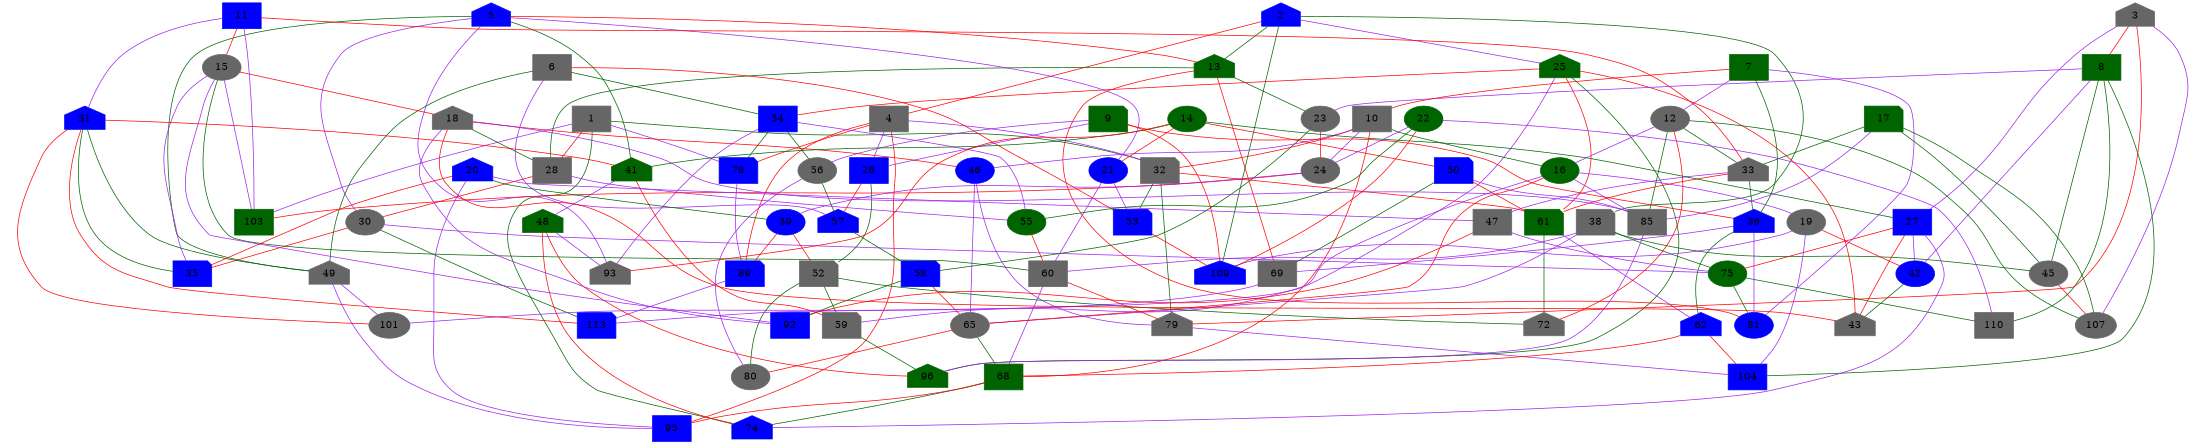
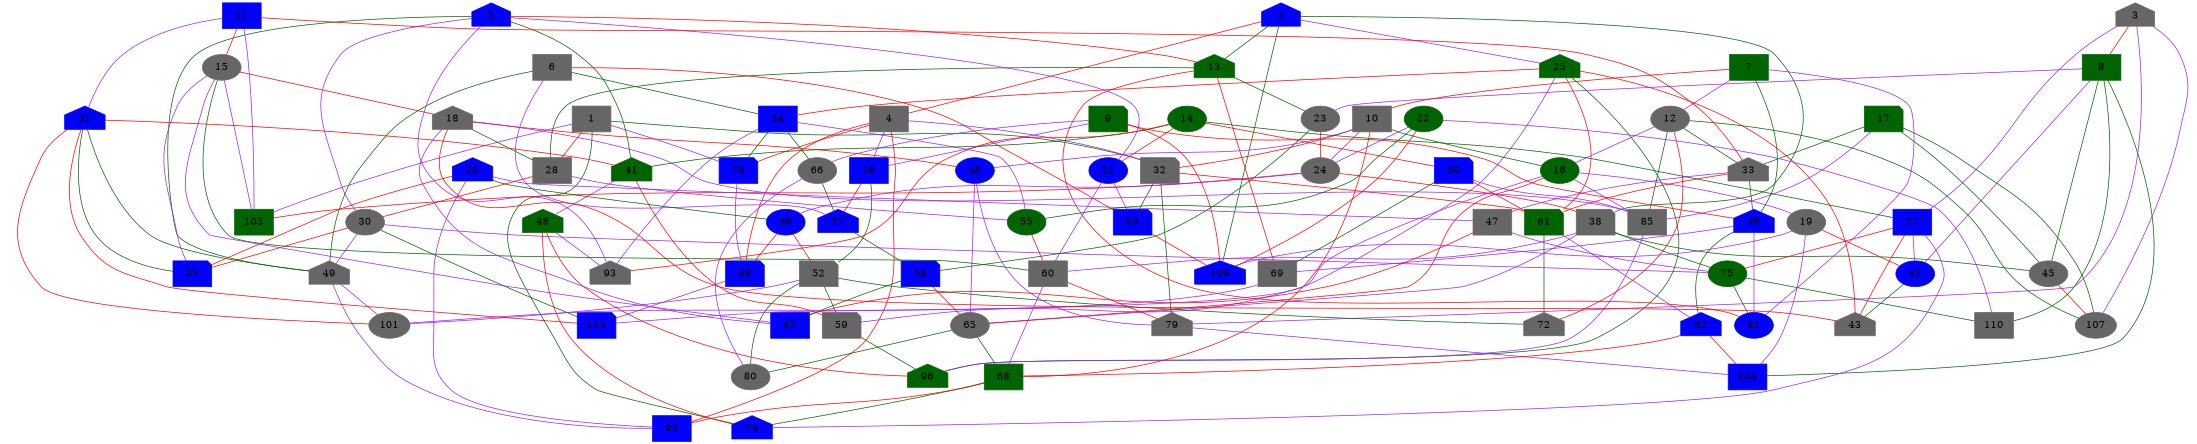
node "56": label "56" -> "66"
edge "24" -- "38": added
edge "30" -- "49": added
edge "52" -- "101": added
edge "3" -- "79": color red -> purple
edge "65" -- "80": color red -> darkgreen
